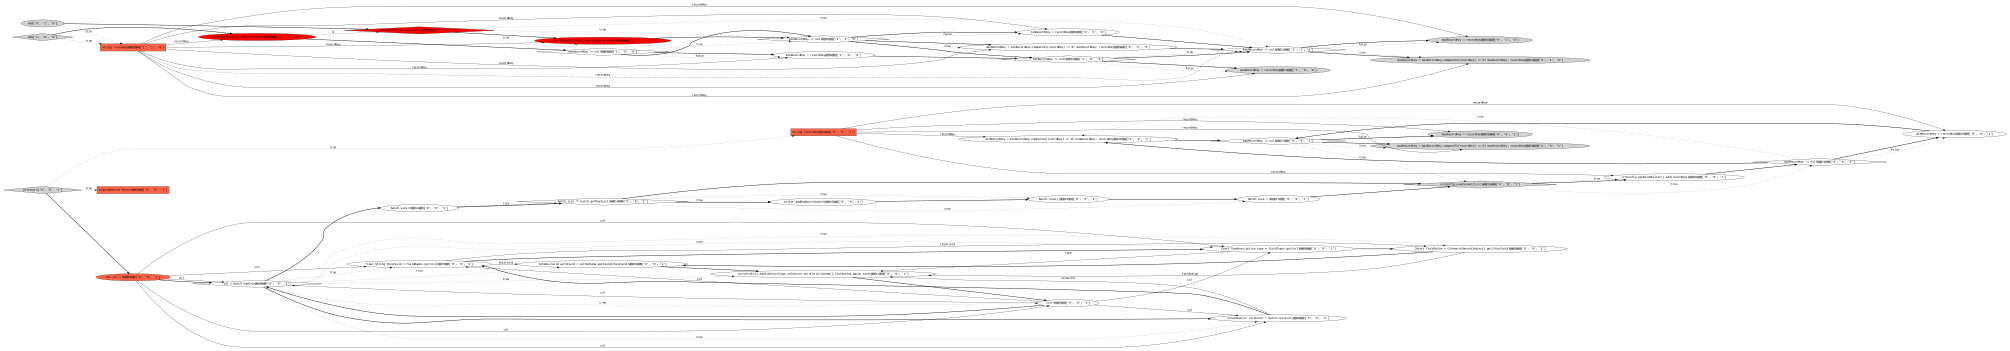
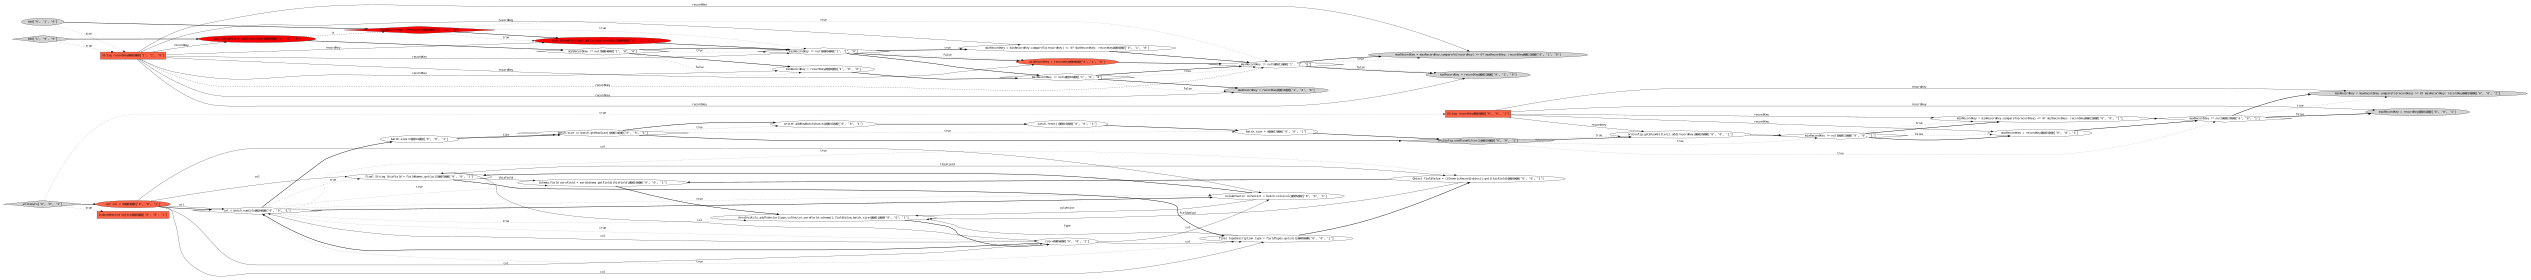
node "minRecordKey = recordKey@@@9@@@['0', '1', '0']": fillcolor white -> tomato
edge "String recordKey@@@2@@@['1', '1', '0']" -> "minRecordKey != null@@@5@@@['1', '1', '0']": added, label "recordKey"
edge "maxRecordKey != null@@@27@@@['0', '0', '1']" -> "orcConfig.useBloomFilter()@@@19@@@['0', '0', '1']": reversed
edge "batch.size == batch.getMaxSize()@@@14@@@['0', '0', '1']" -> "batch.reset()@@@16@@@['0', '0', '1']": removed, label "true"
